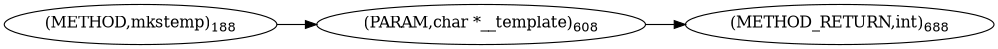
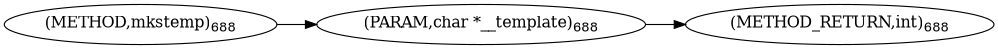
node "(METHOD,mkstemp)": text "188" -> "688"
node "(PARAM,char *__template)": text "608" -> "688"
